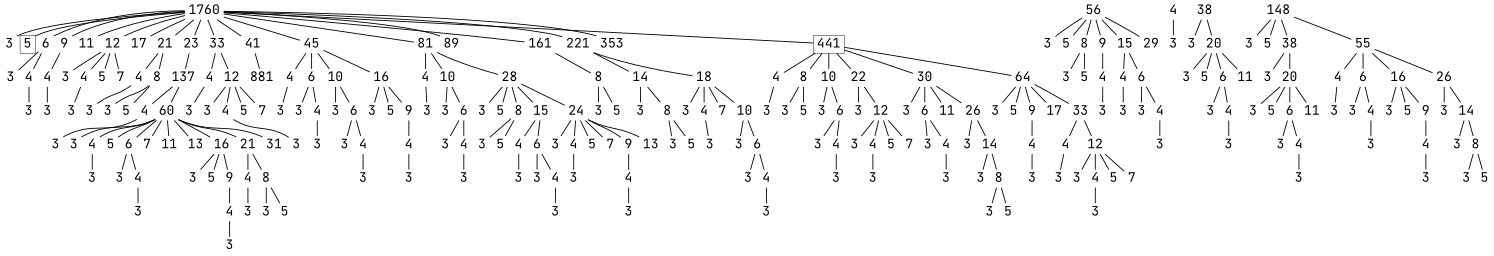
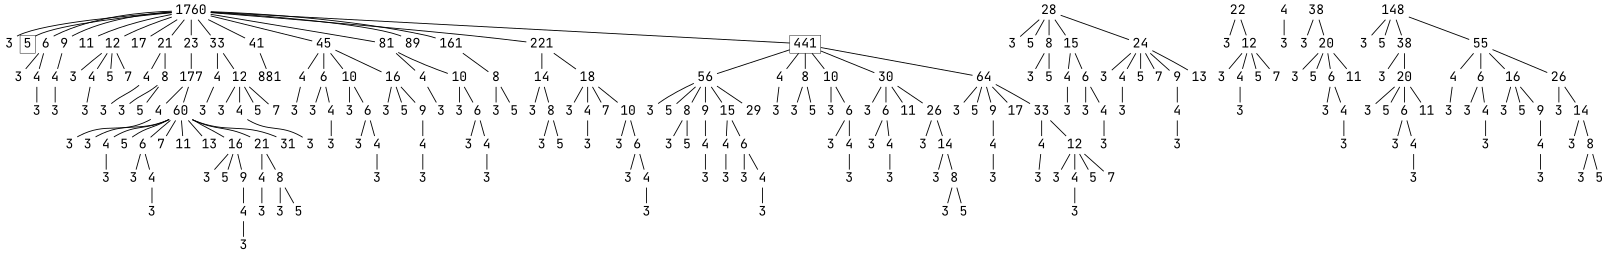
node "353": removed
edge "441" -- "22": now "441" -- "56"
edge "81" -- "28": removed
node "137": label "137" -> "177"
